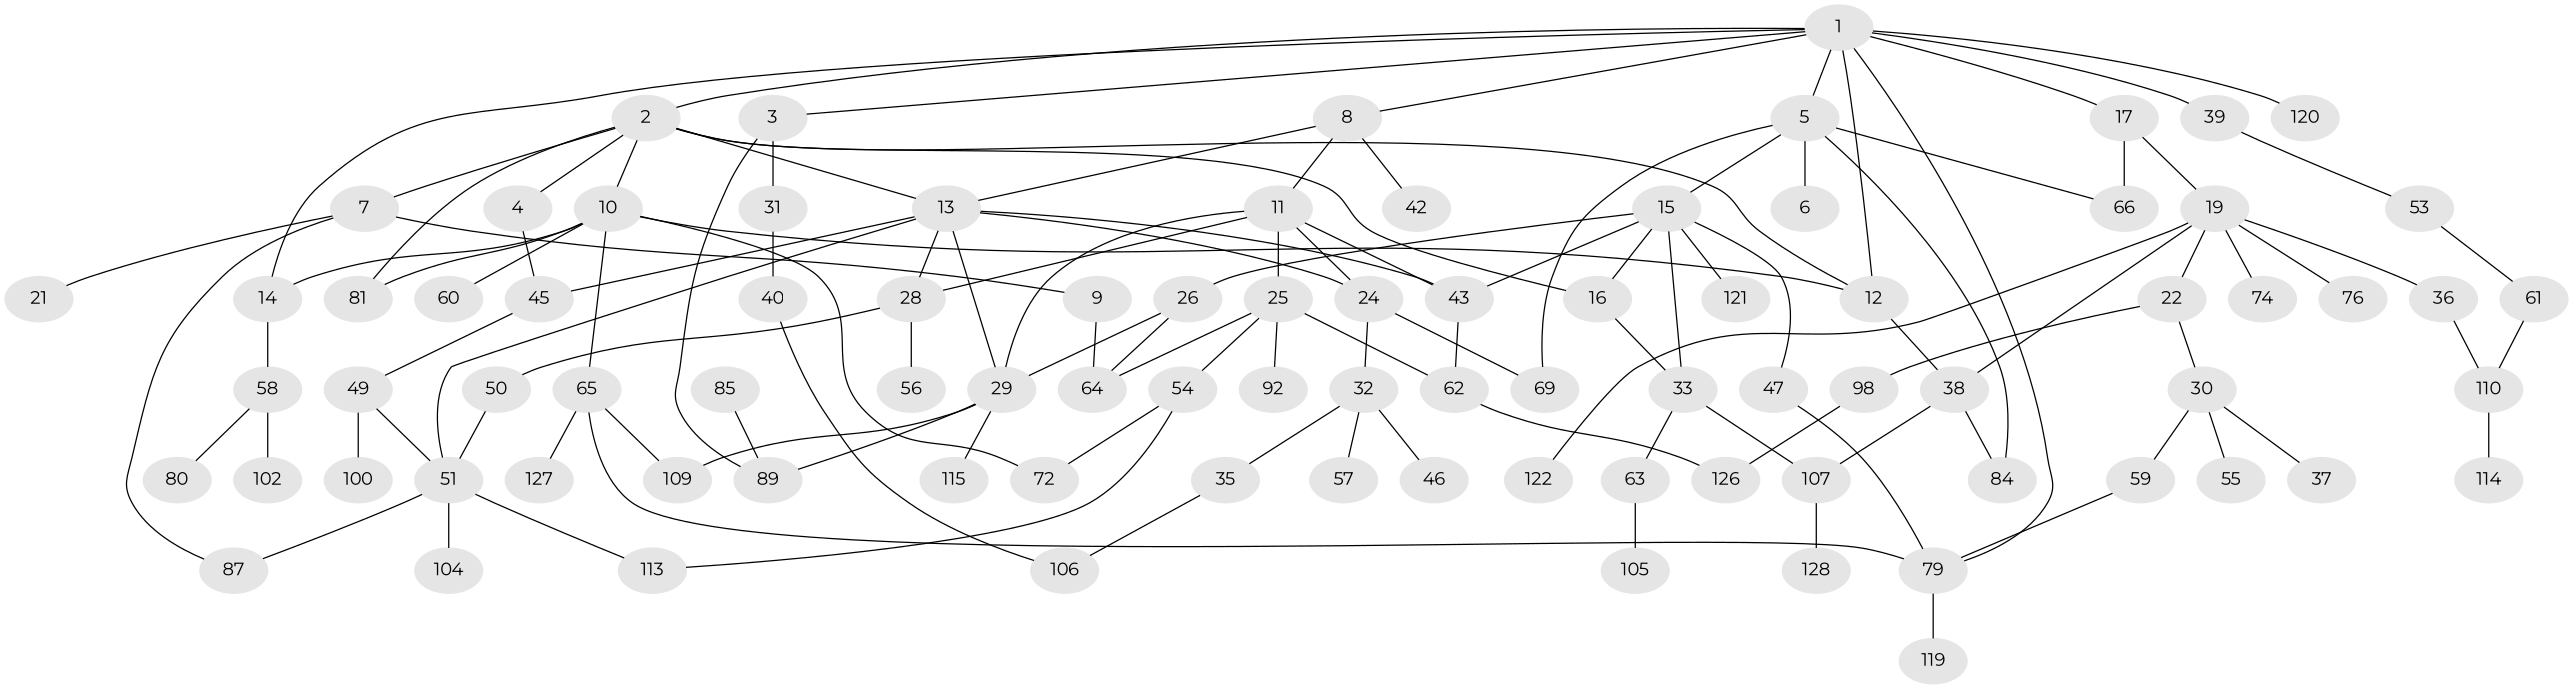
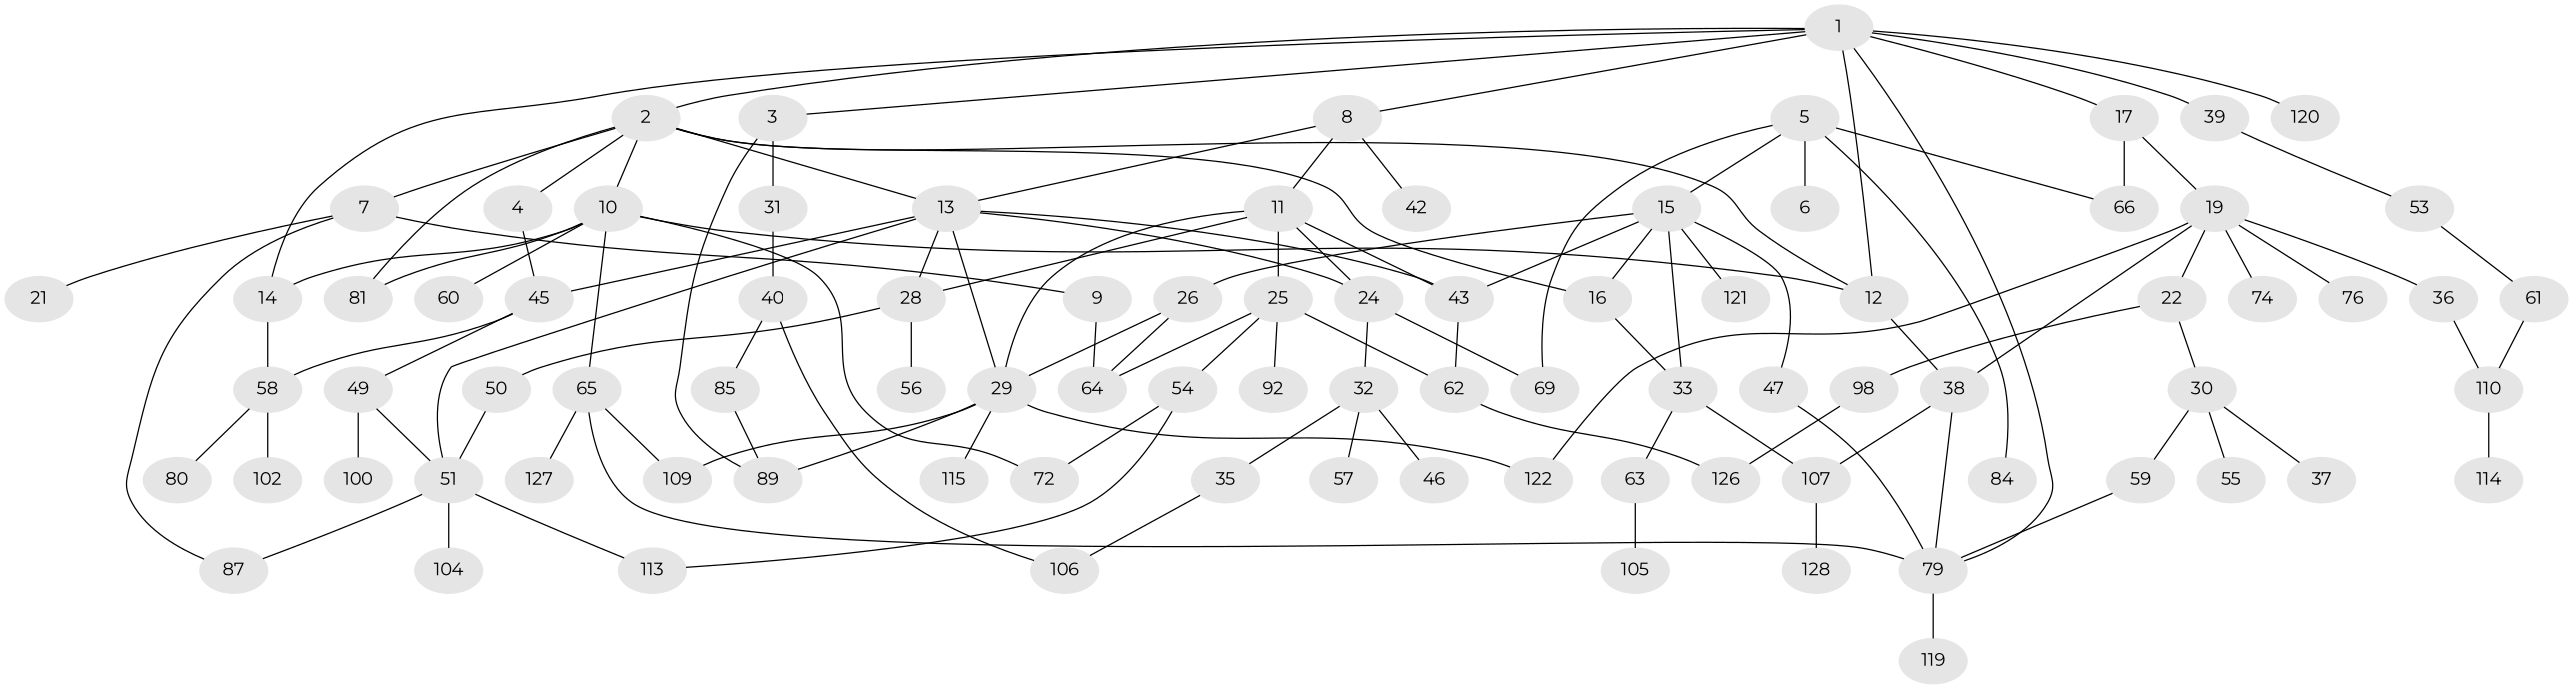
edge "1" -- "5": removed
edge "45" -- "58": added
edge "40" -- "85": added
edge "38" -- "84": now "38" -- "79"
edge "29" -- "122": added
